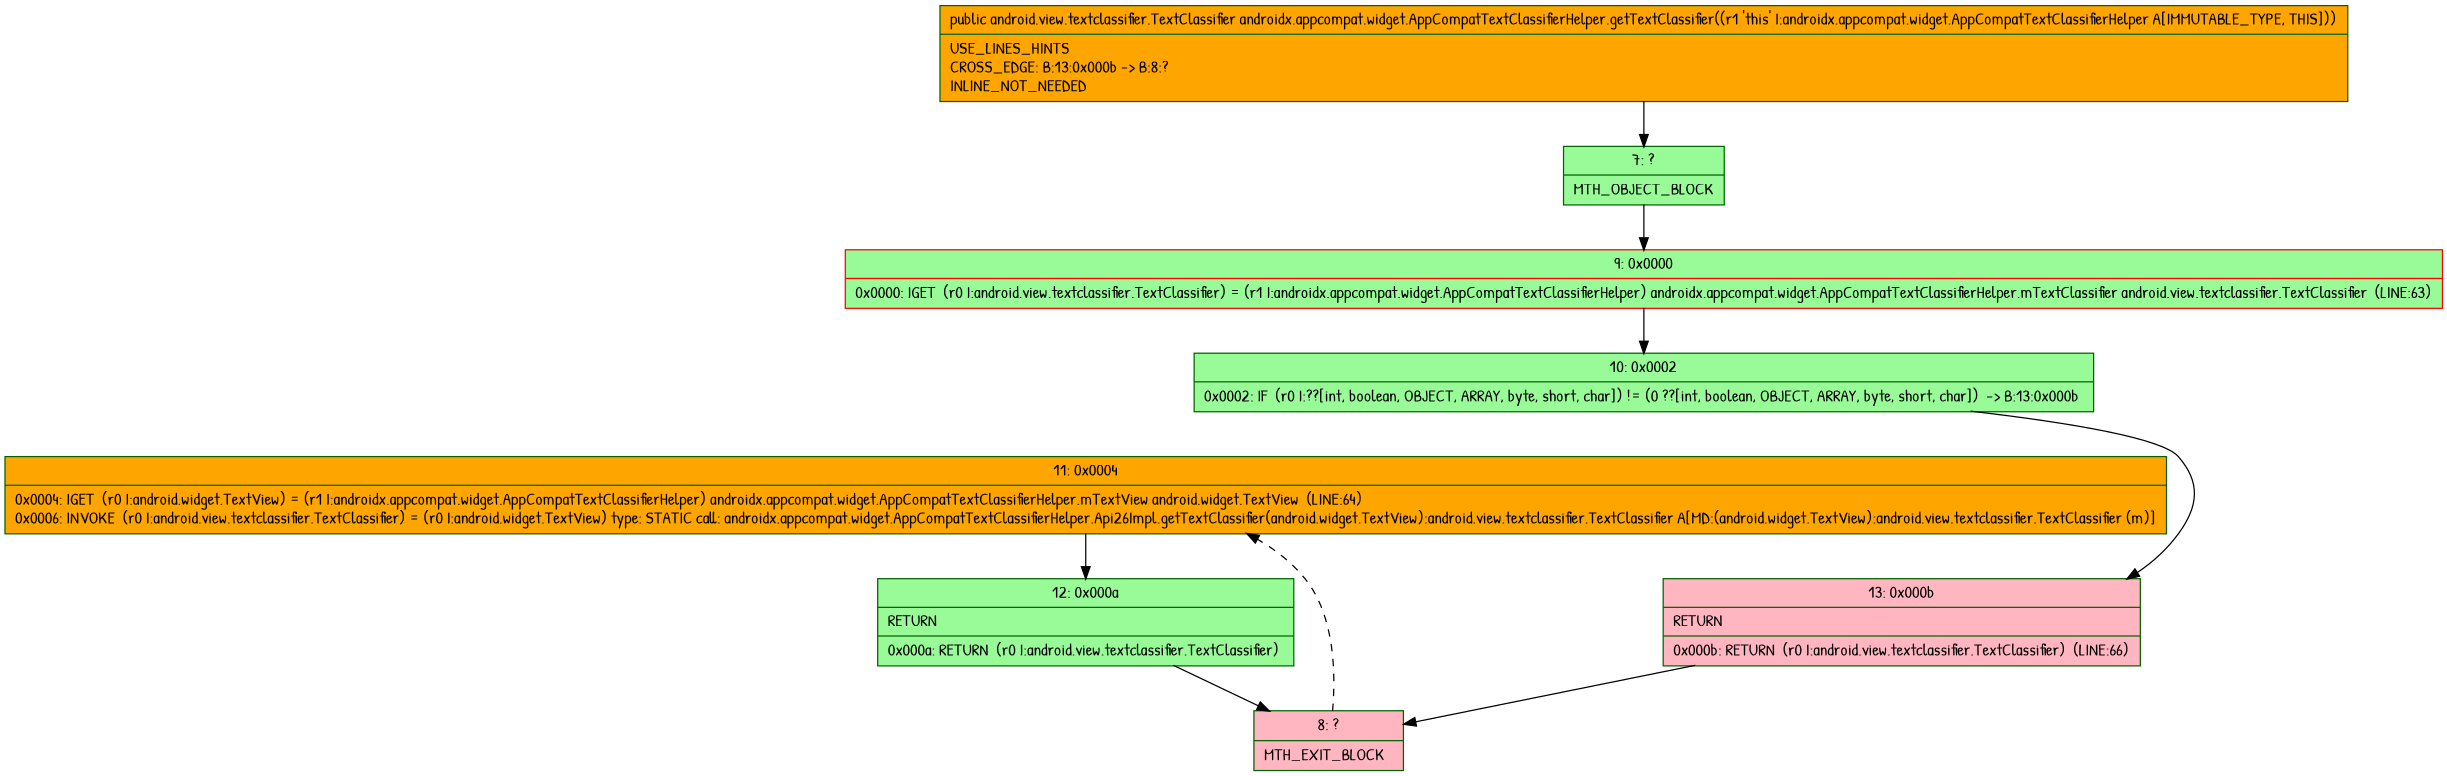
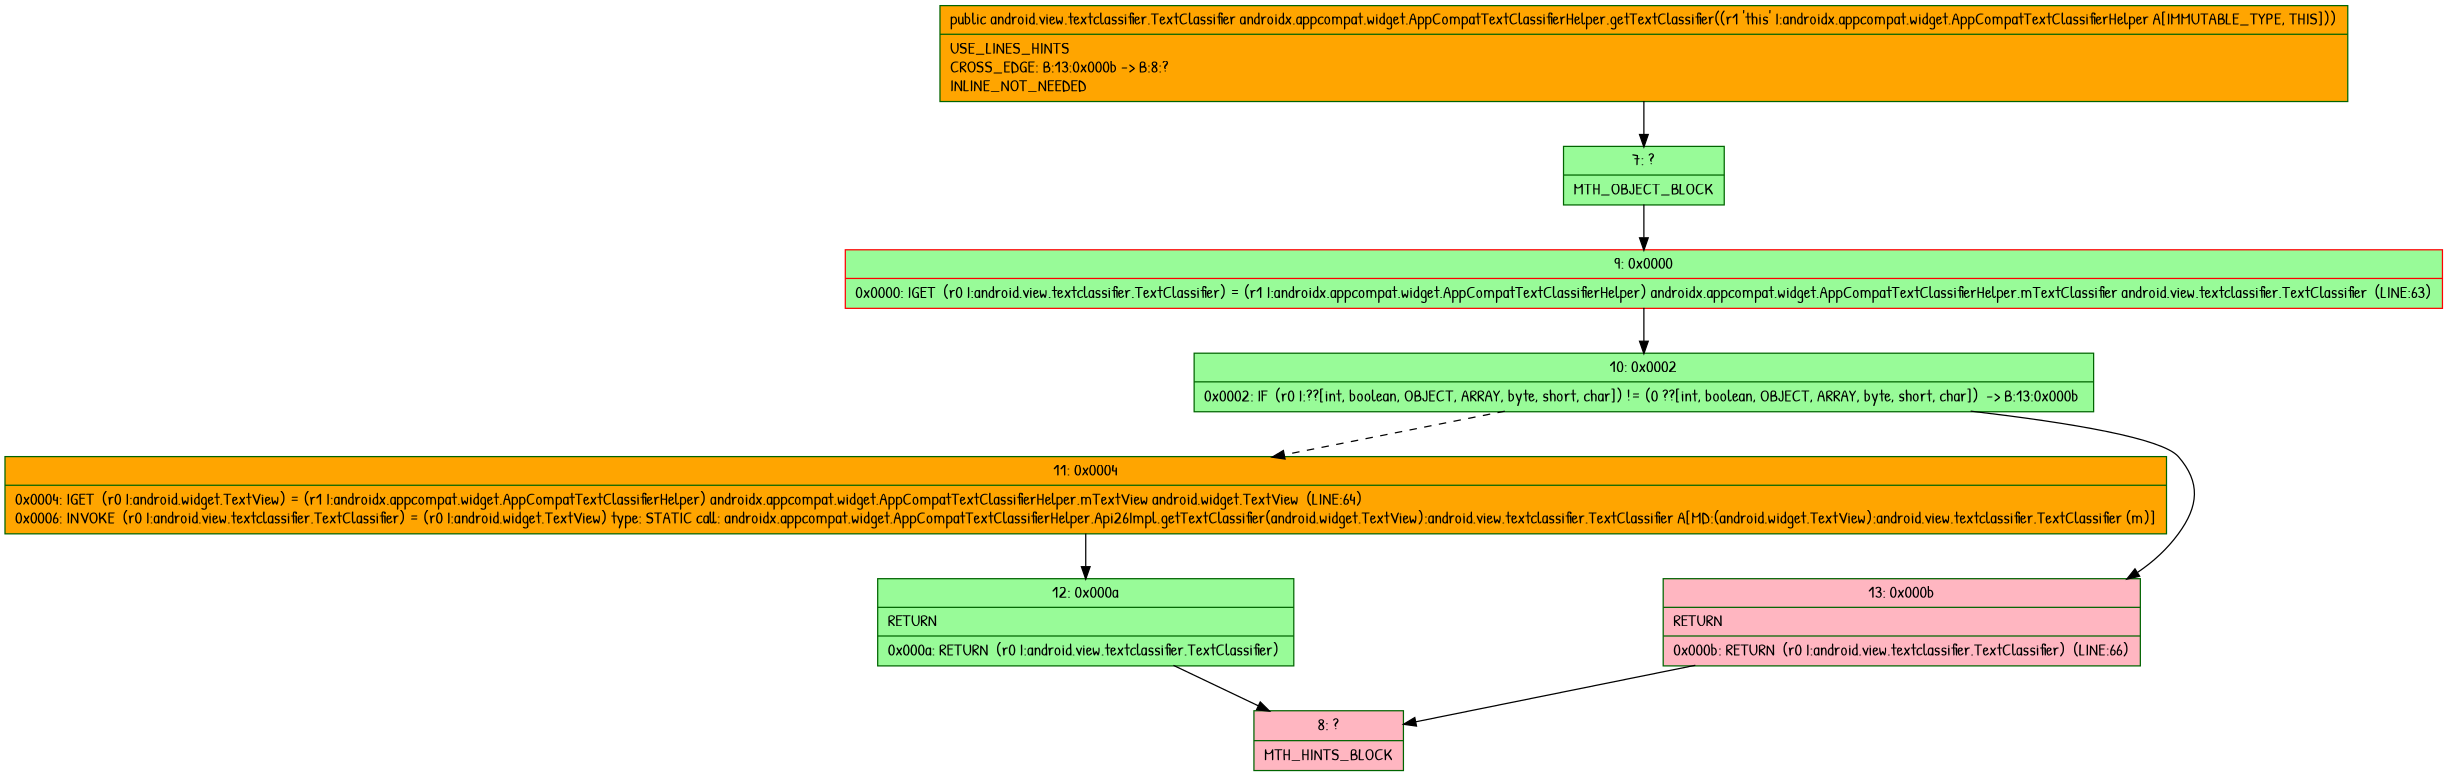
edge "8: ?" -> "11: 0x0004": now "10: 0x0002" -> "11: 0x0004"
node "8: ?": text "MTH_EXIT_BLOCK" -> "MTH_HINTS_BLOCK"
